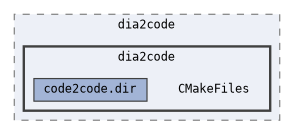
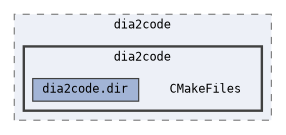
node "code2code.dir": label "code2code.dir" -> "dia2code.dir"
